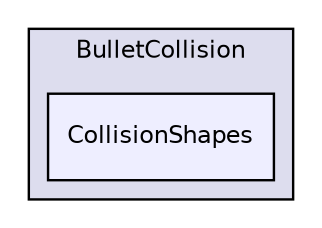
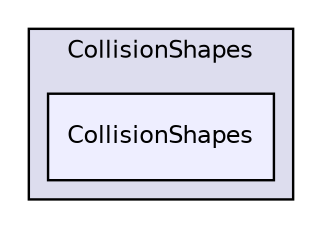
cluster "BulletCollision": label "BulletCollision" -> "CollisionShapes"
